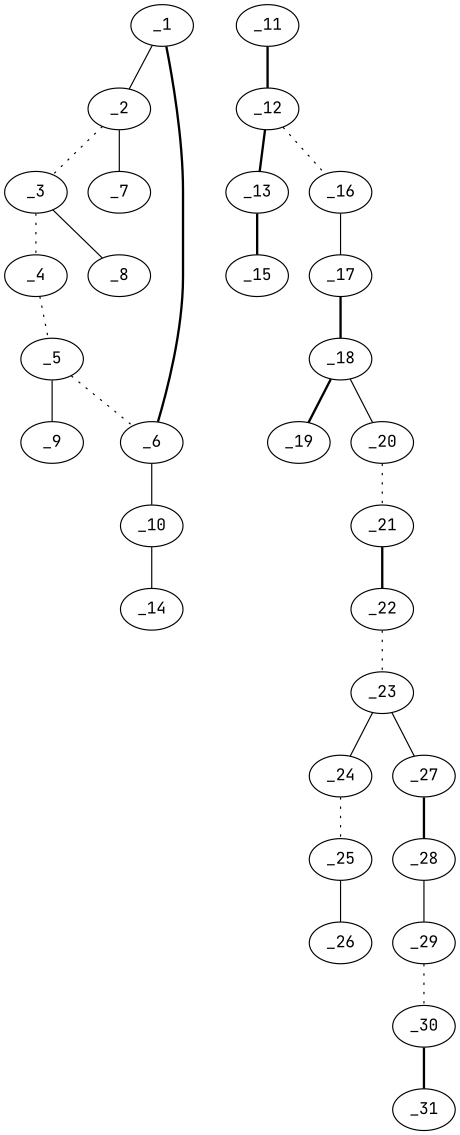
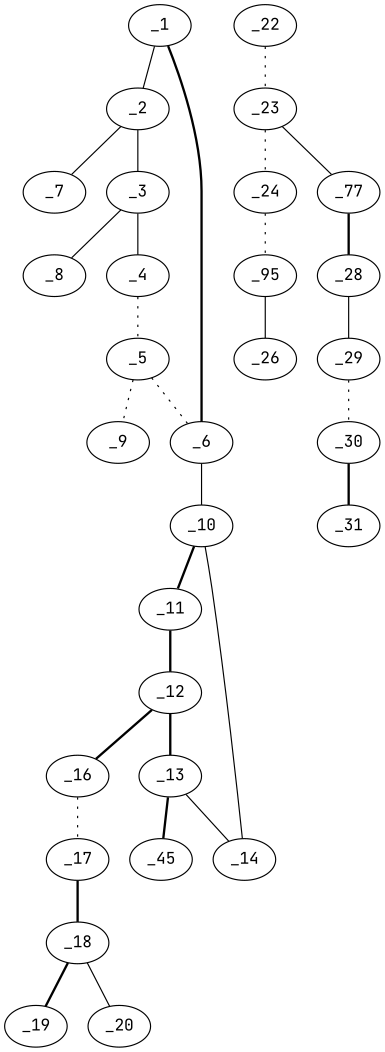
edge "_2" -- "_3": style dotted -> solid
edge "_12" -- "_16": style dotted -> bold
edge "_3" -- "_4": style dotted -> solid
edge "_16" -- "_17": style solid -> dotted
node "_15": label "_15" -> "_45"
edge "_5" -- "_9": style solid -> dotted
node "_21": removed
edge "_10" -- "_11": added
edge "_23" -- "_24": style solid -> dotted
node "_27": label "_27" -> "_77"
edge "_13" -- "_14": added
node "_25": label "_25" -> "_95"
